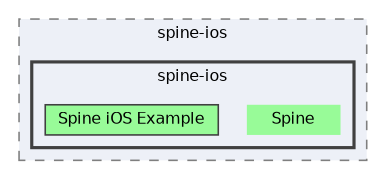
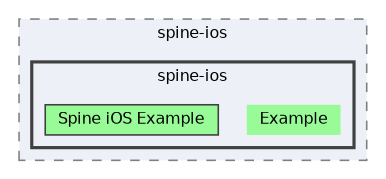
node "Spine": label "Spine" -> "Example"
